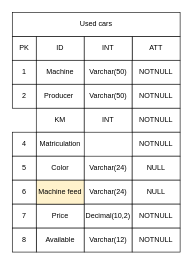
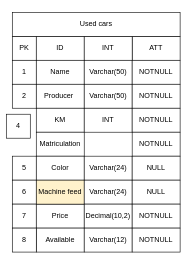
node "Machine": label "Machine" -> "Name"
node "4": moved (24, 144) -> (18, 126)
